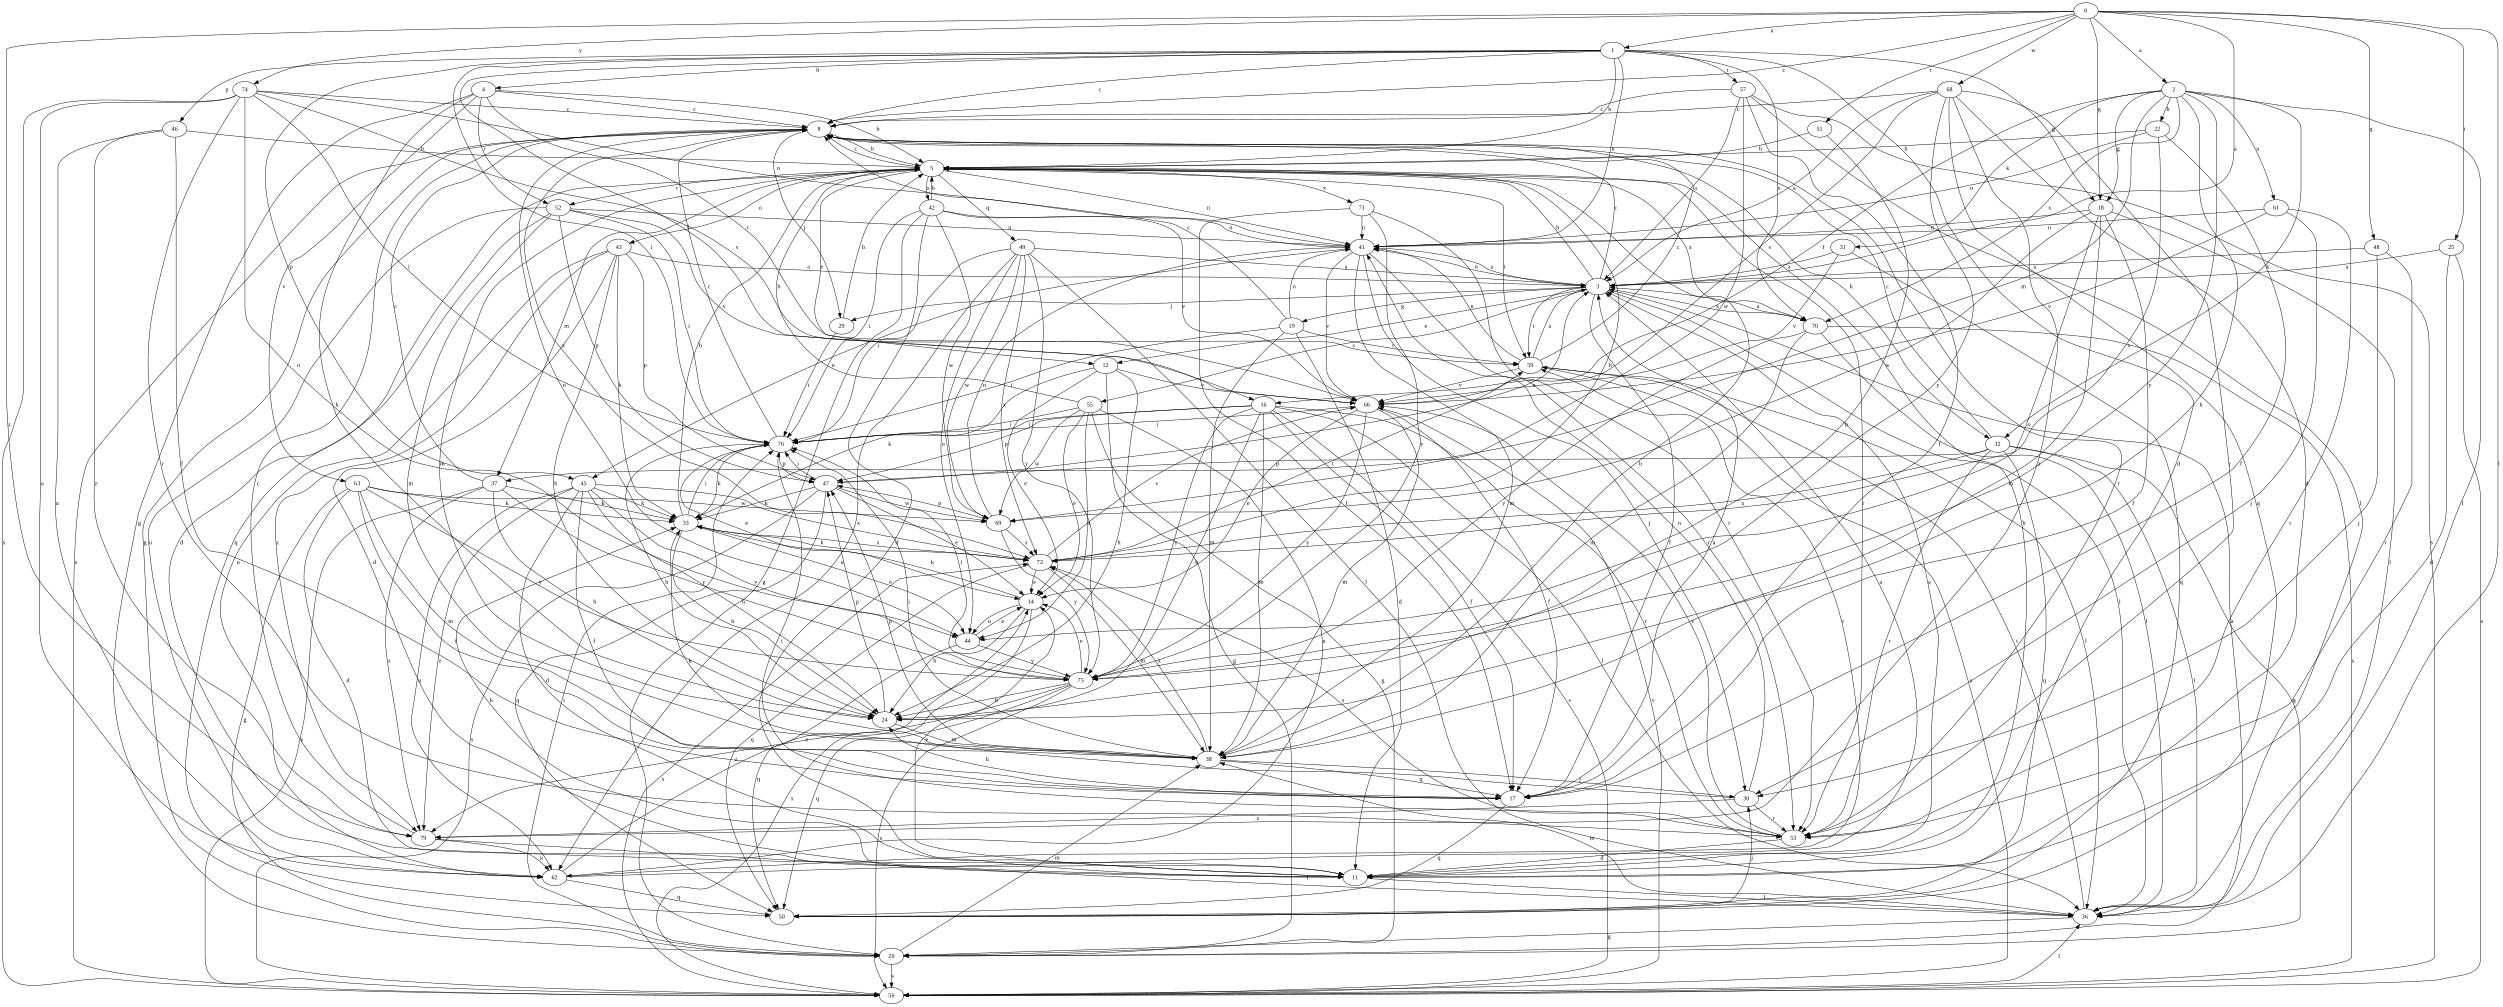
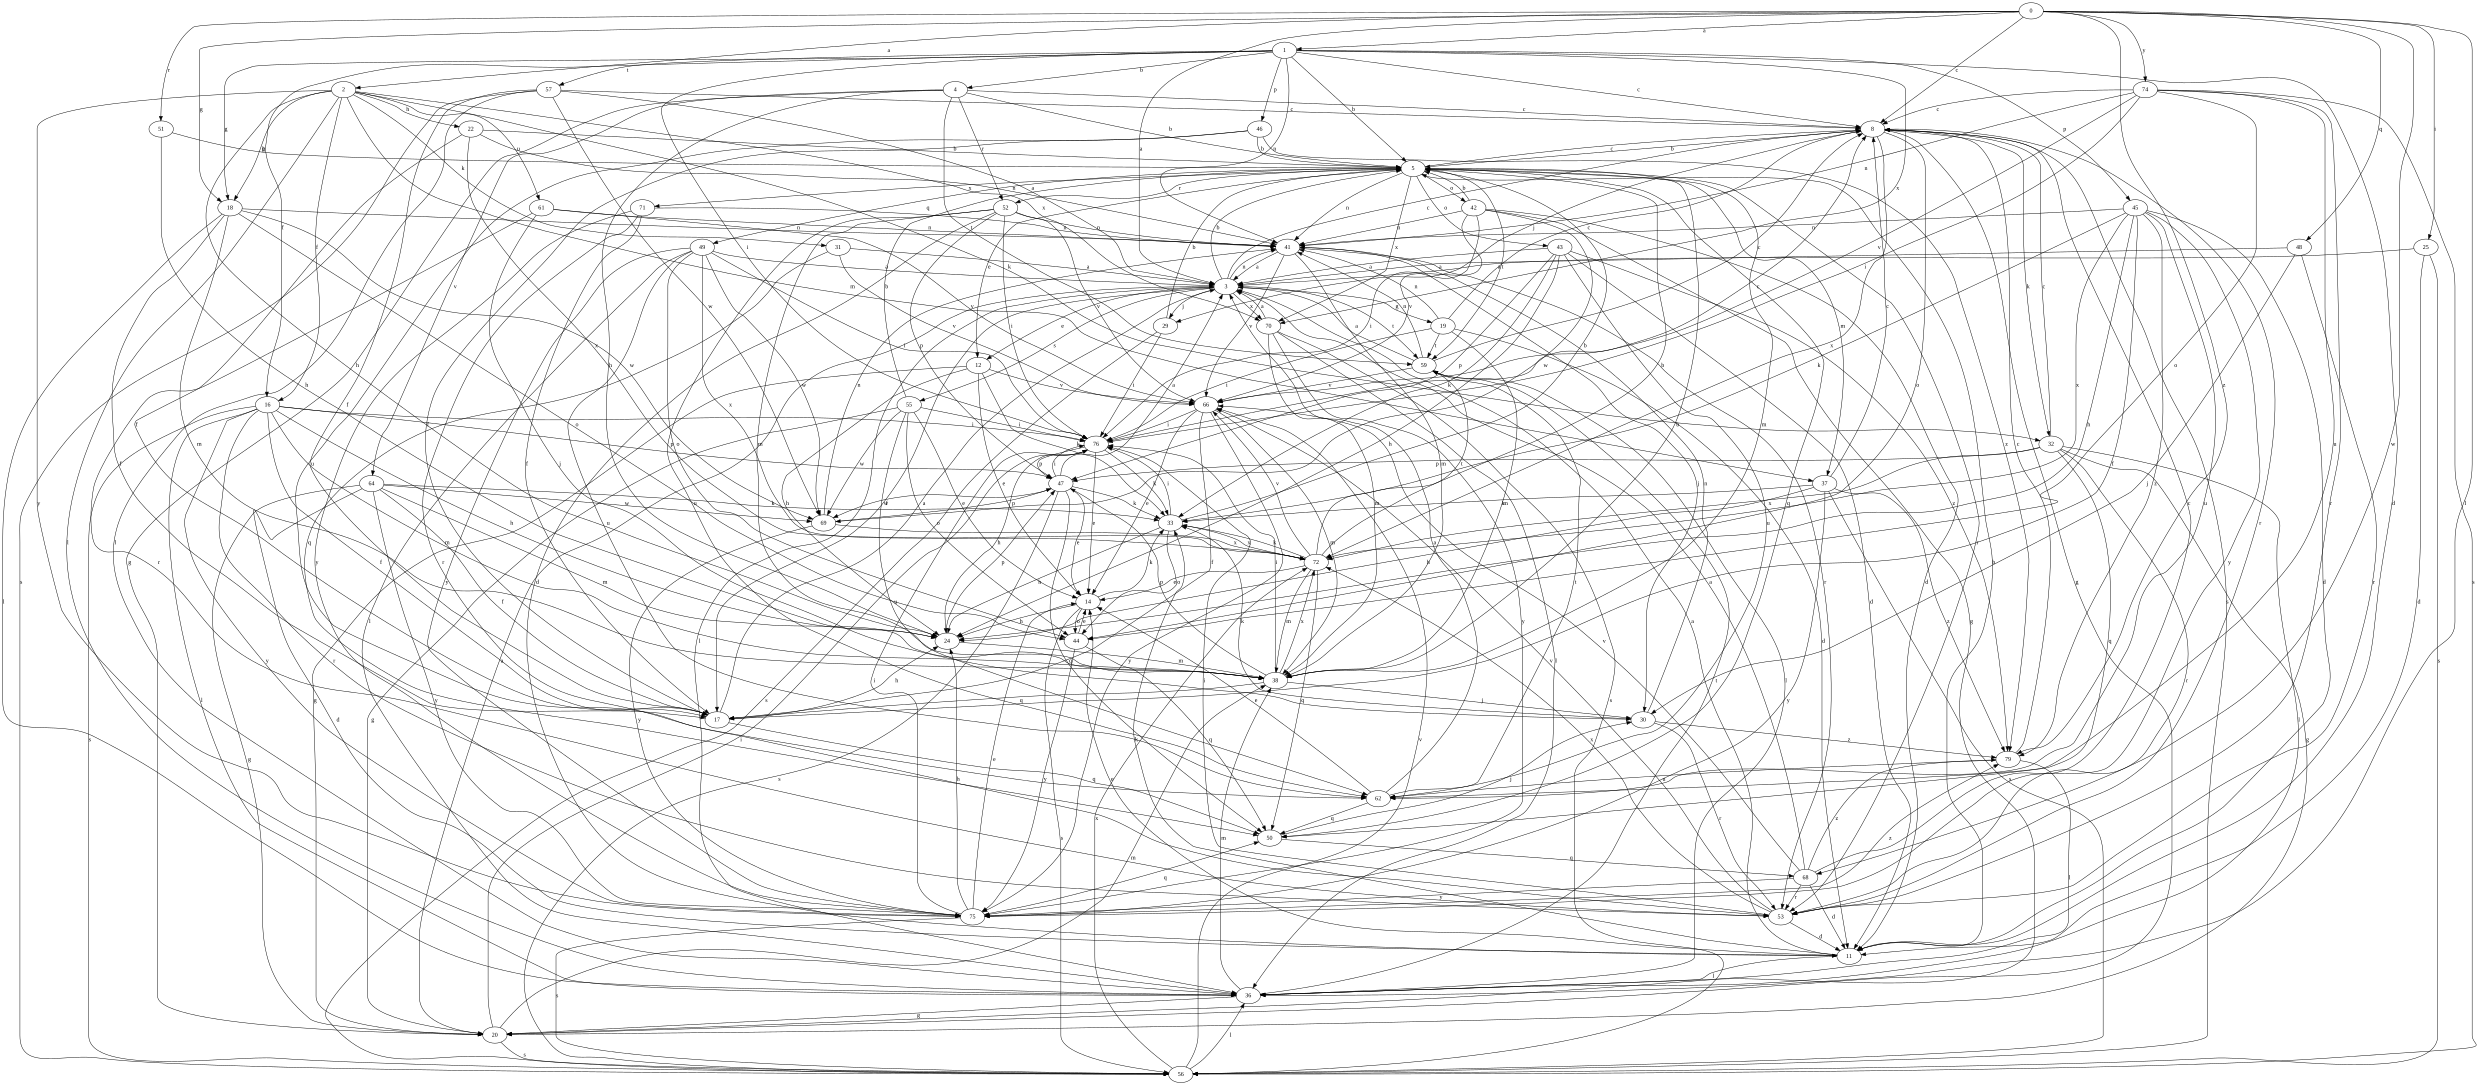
edge "41" -> "45": reversed
node "63": label "63" -> "64"
edge "68" -> "50": reversed
edge "59" -> "56": now "29" -> "56"
